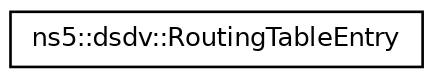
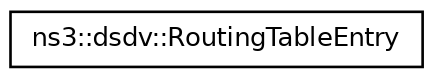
node "ns5::dsdv::RoutingTableEntry": label "ns5::dsdv::RoutingTableEntry" -> "ns3::dsdv::RoutingTableEntry"
